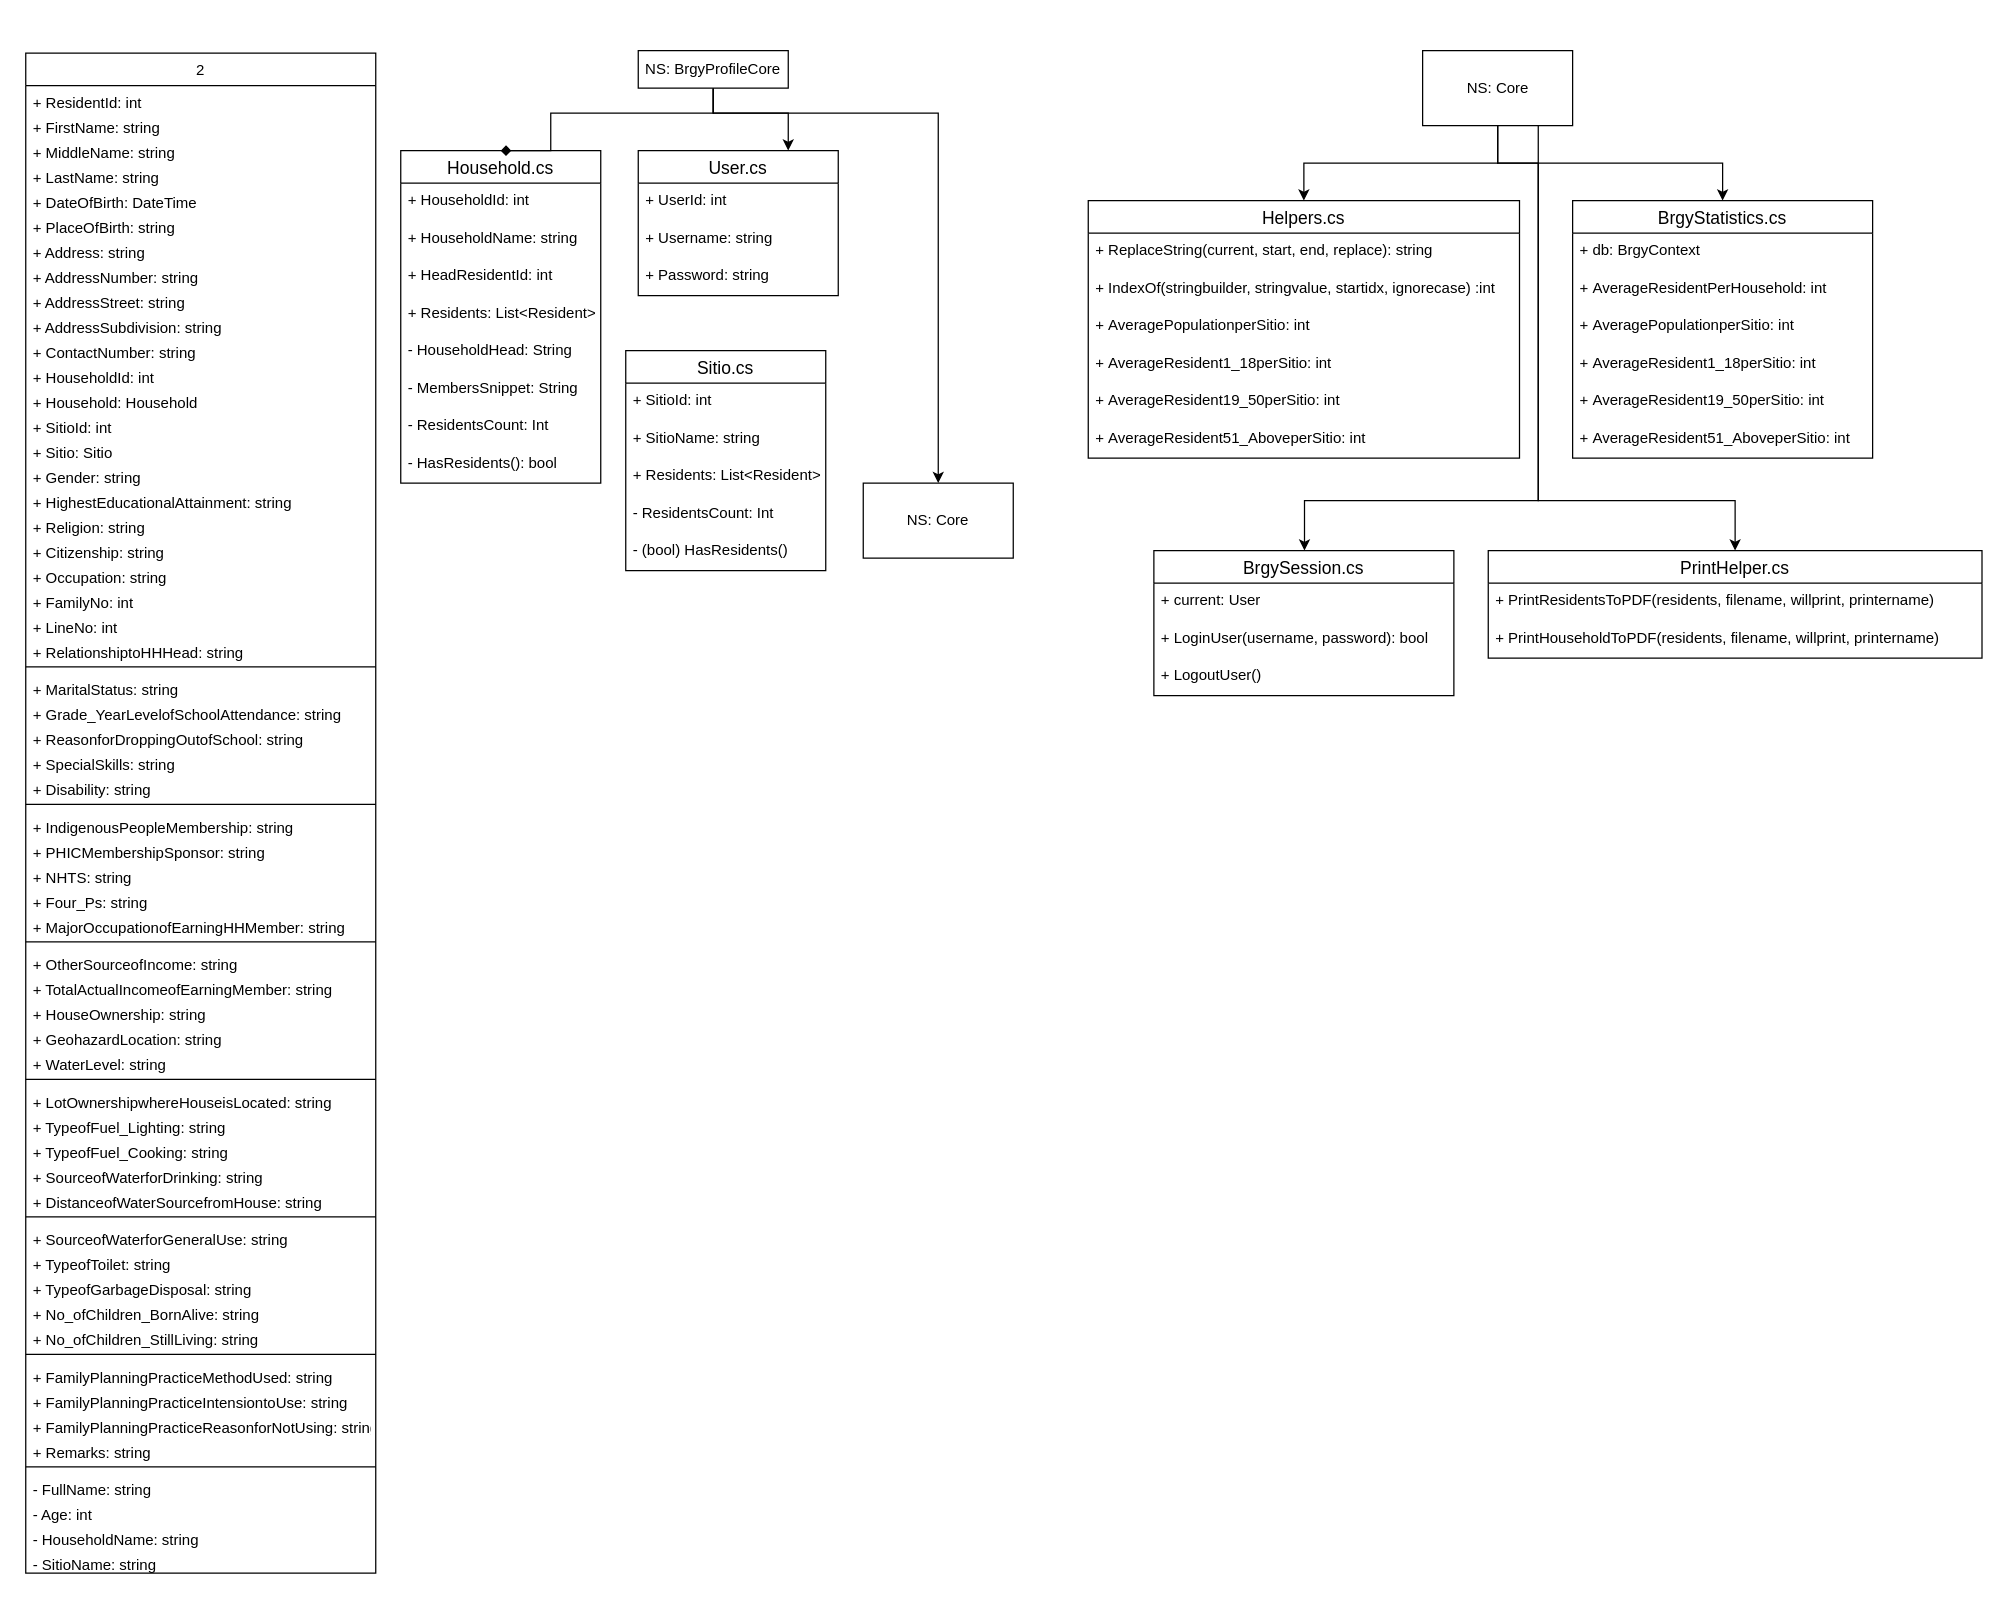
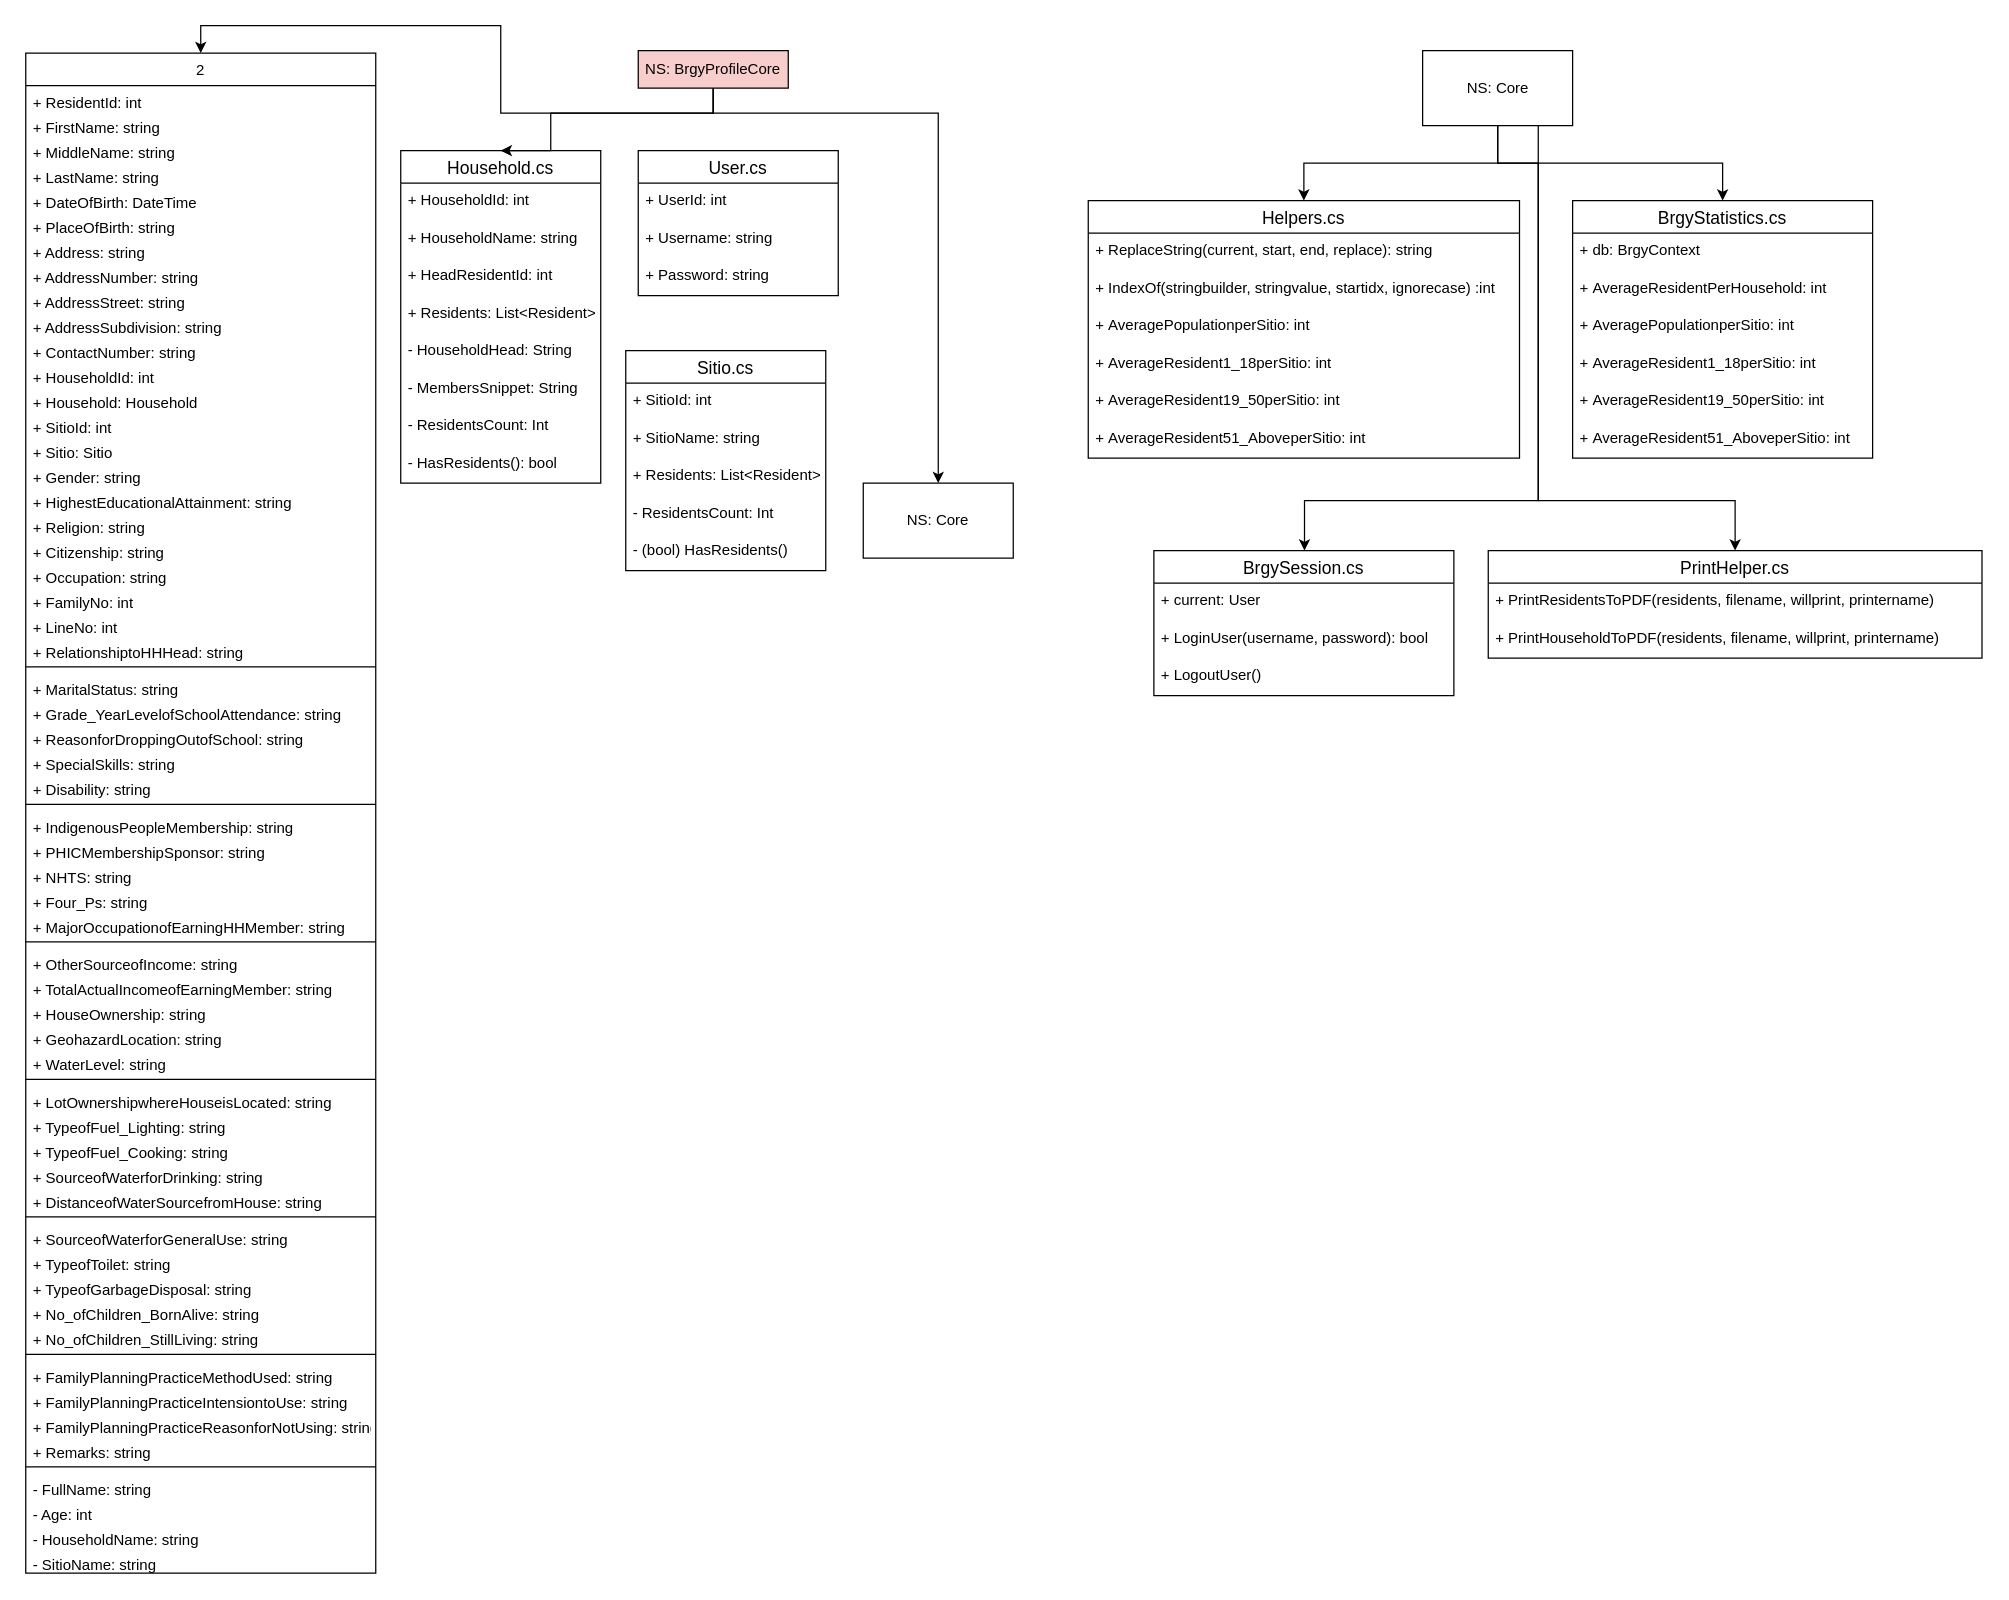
edge "NS: BrgyProfileCore" -> "2": added
node "NS: BrgyProfileCore": fillcolor #ffffff -> #f8cecc
edge "NS: BrgyProfileCore" -> "User.cs": removed
edge "NS: BrgyProfileCore" -> "Household.cs": arrowhead diamond -> classic
